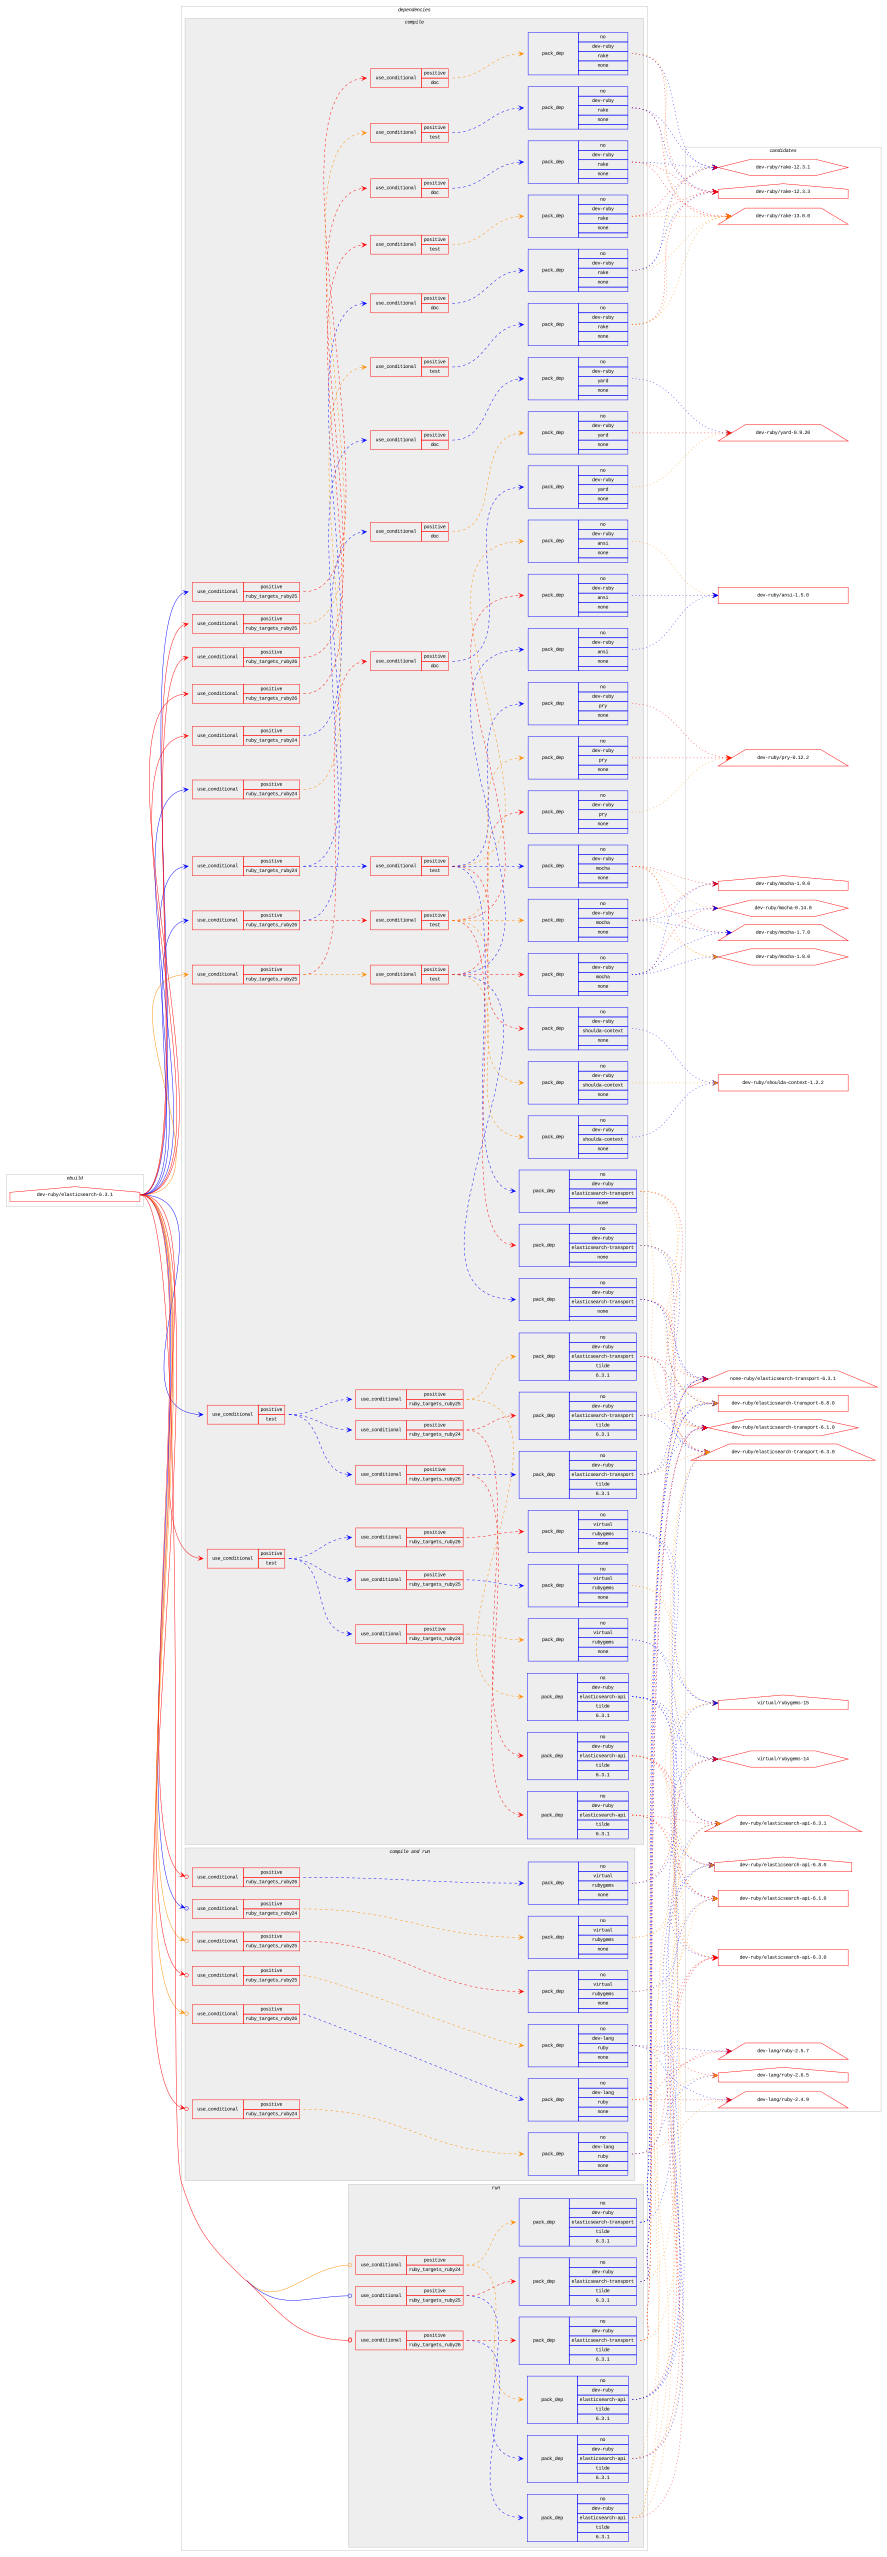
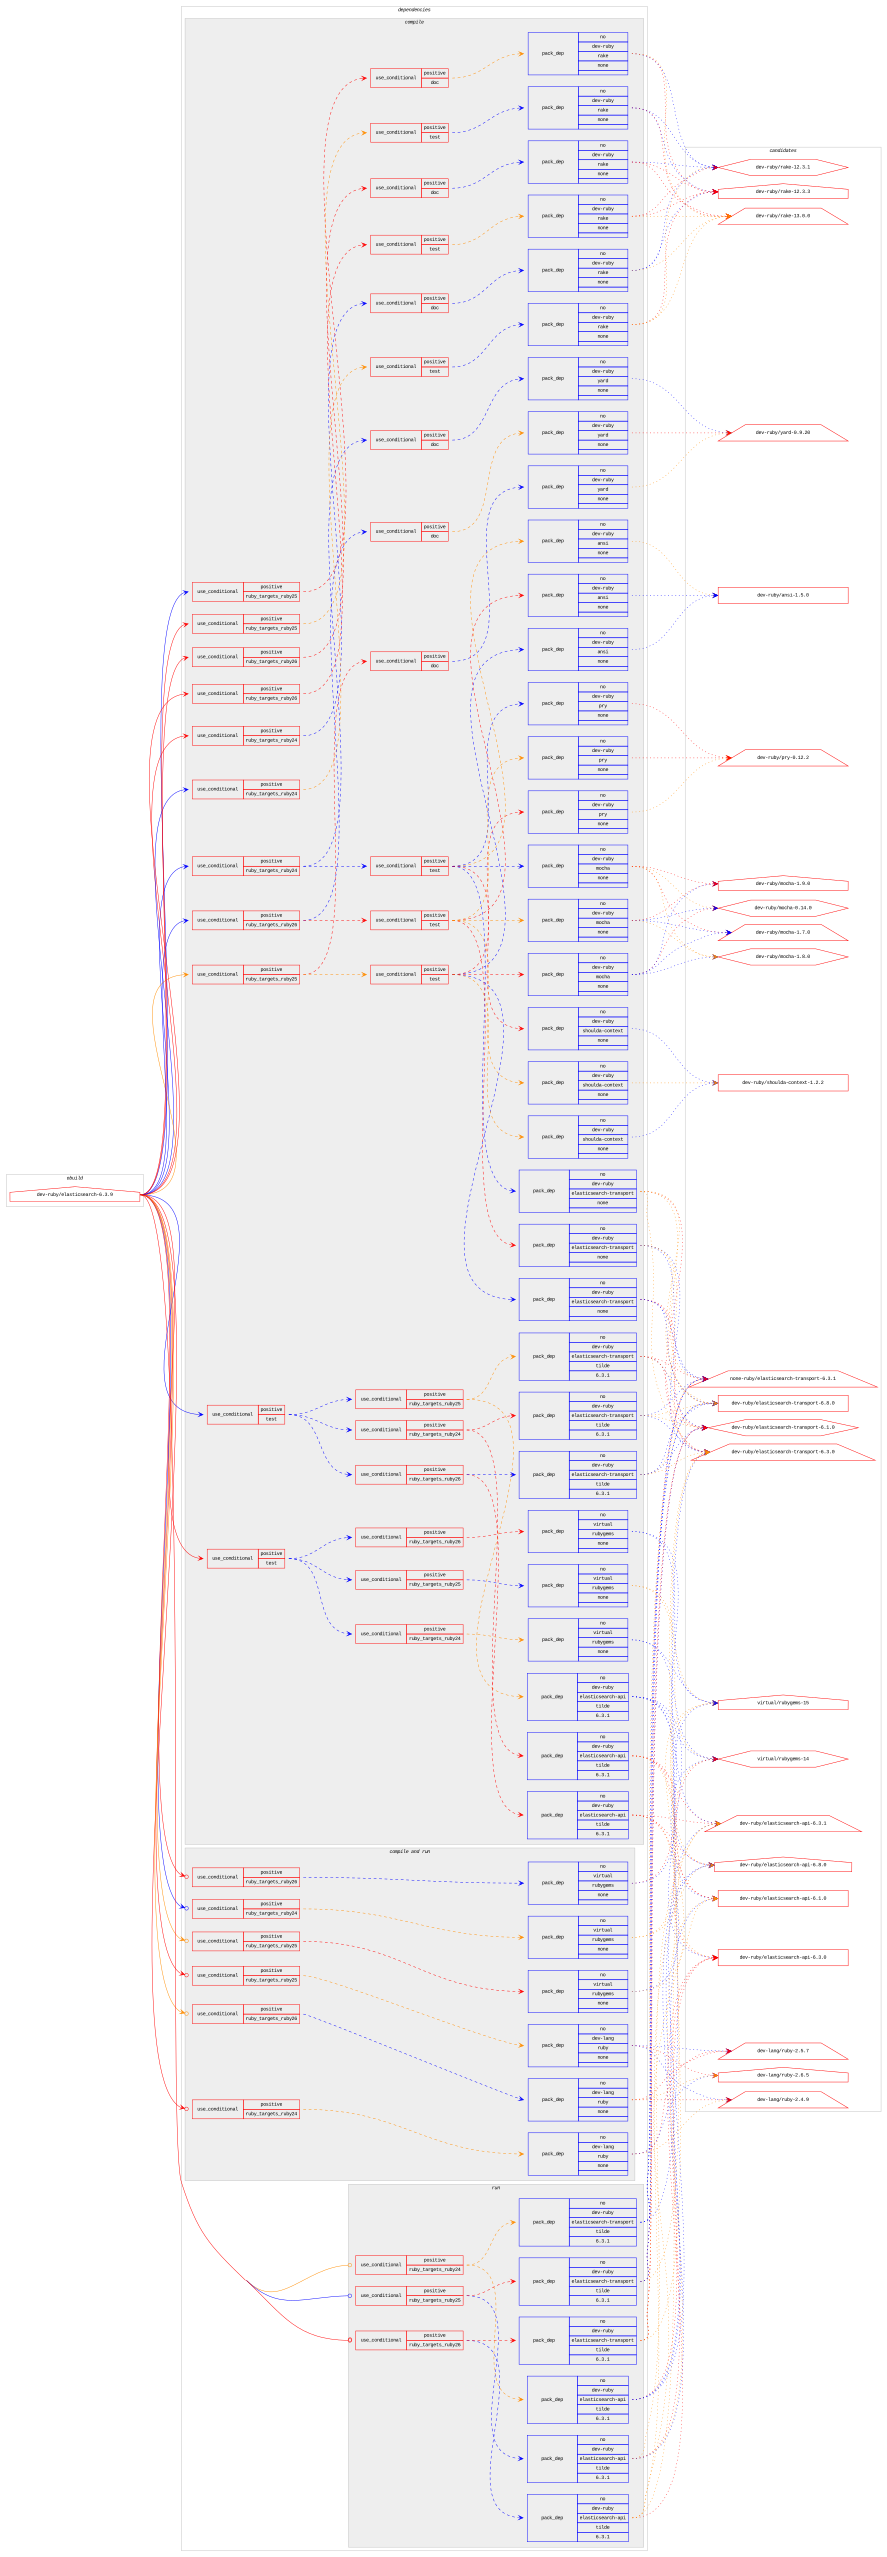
node "dev-ruby/elasticsearch-6.3.1": label "dev-ruby/elasticsearch-6.3.1" -> "dev-ruby/elasticsearch-6.3.9"
